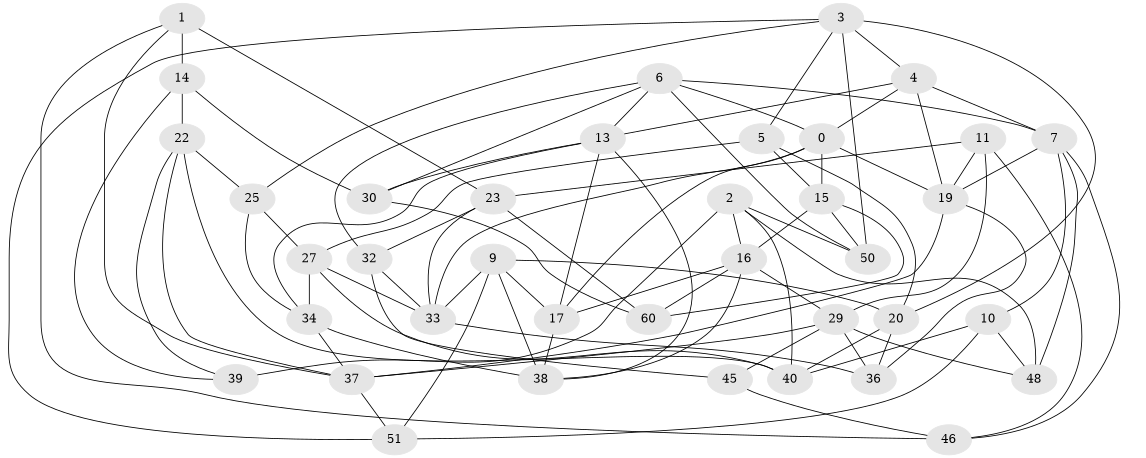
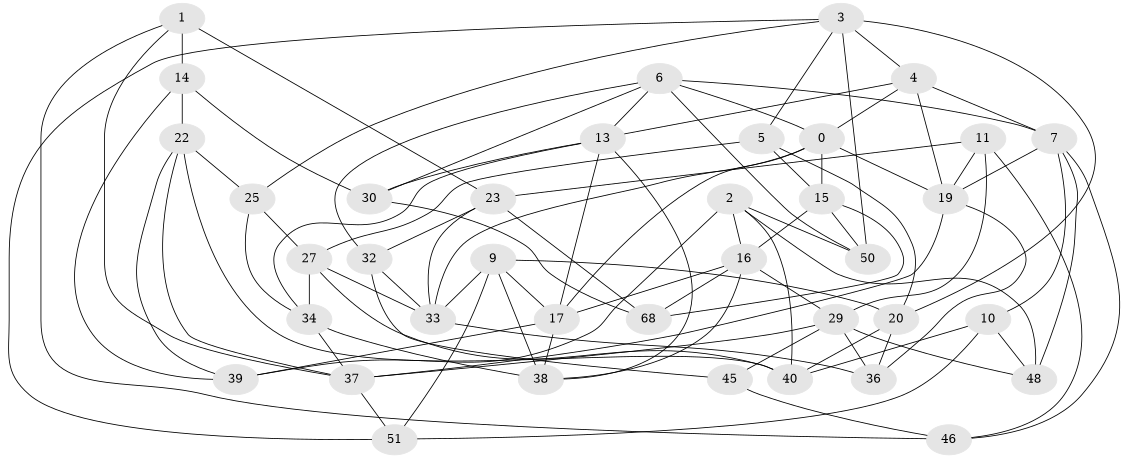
node "60": label "60" -> "68"
edge "17" -- "39": added
